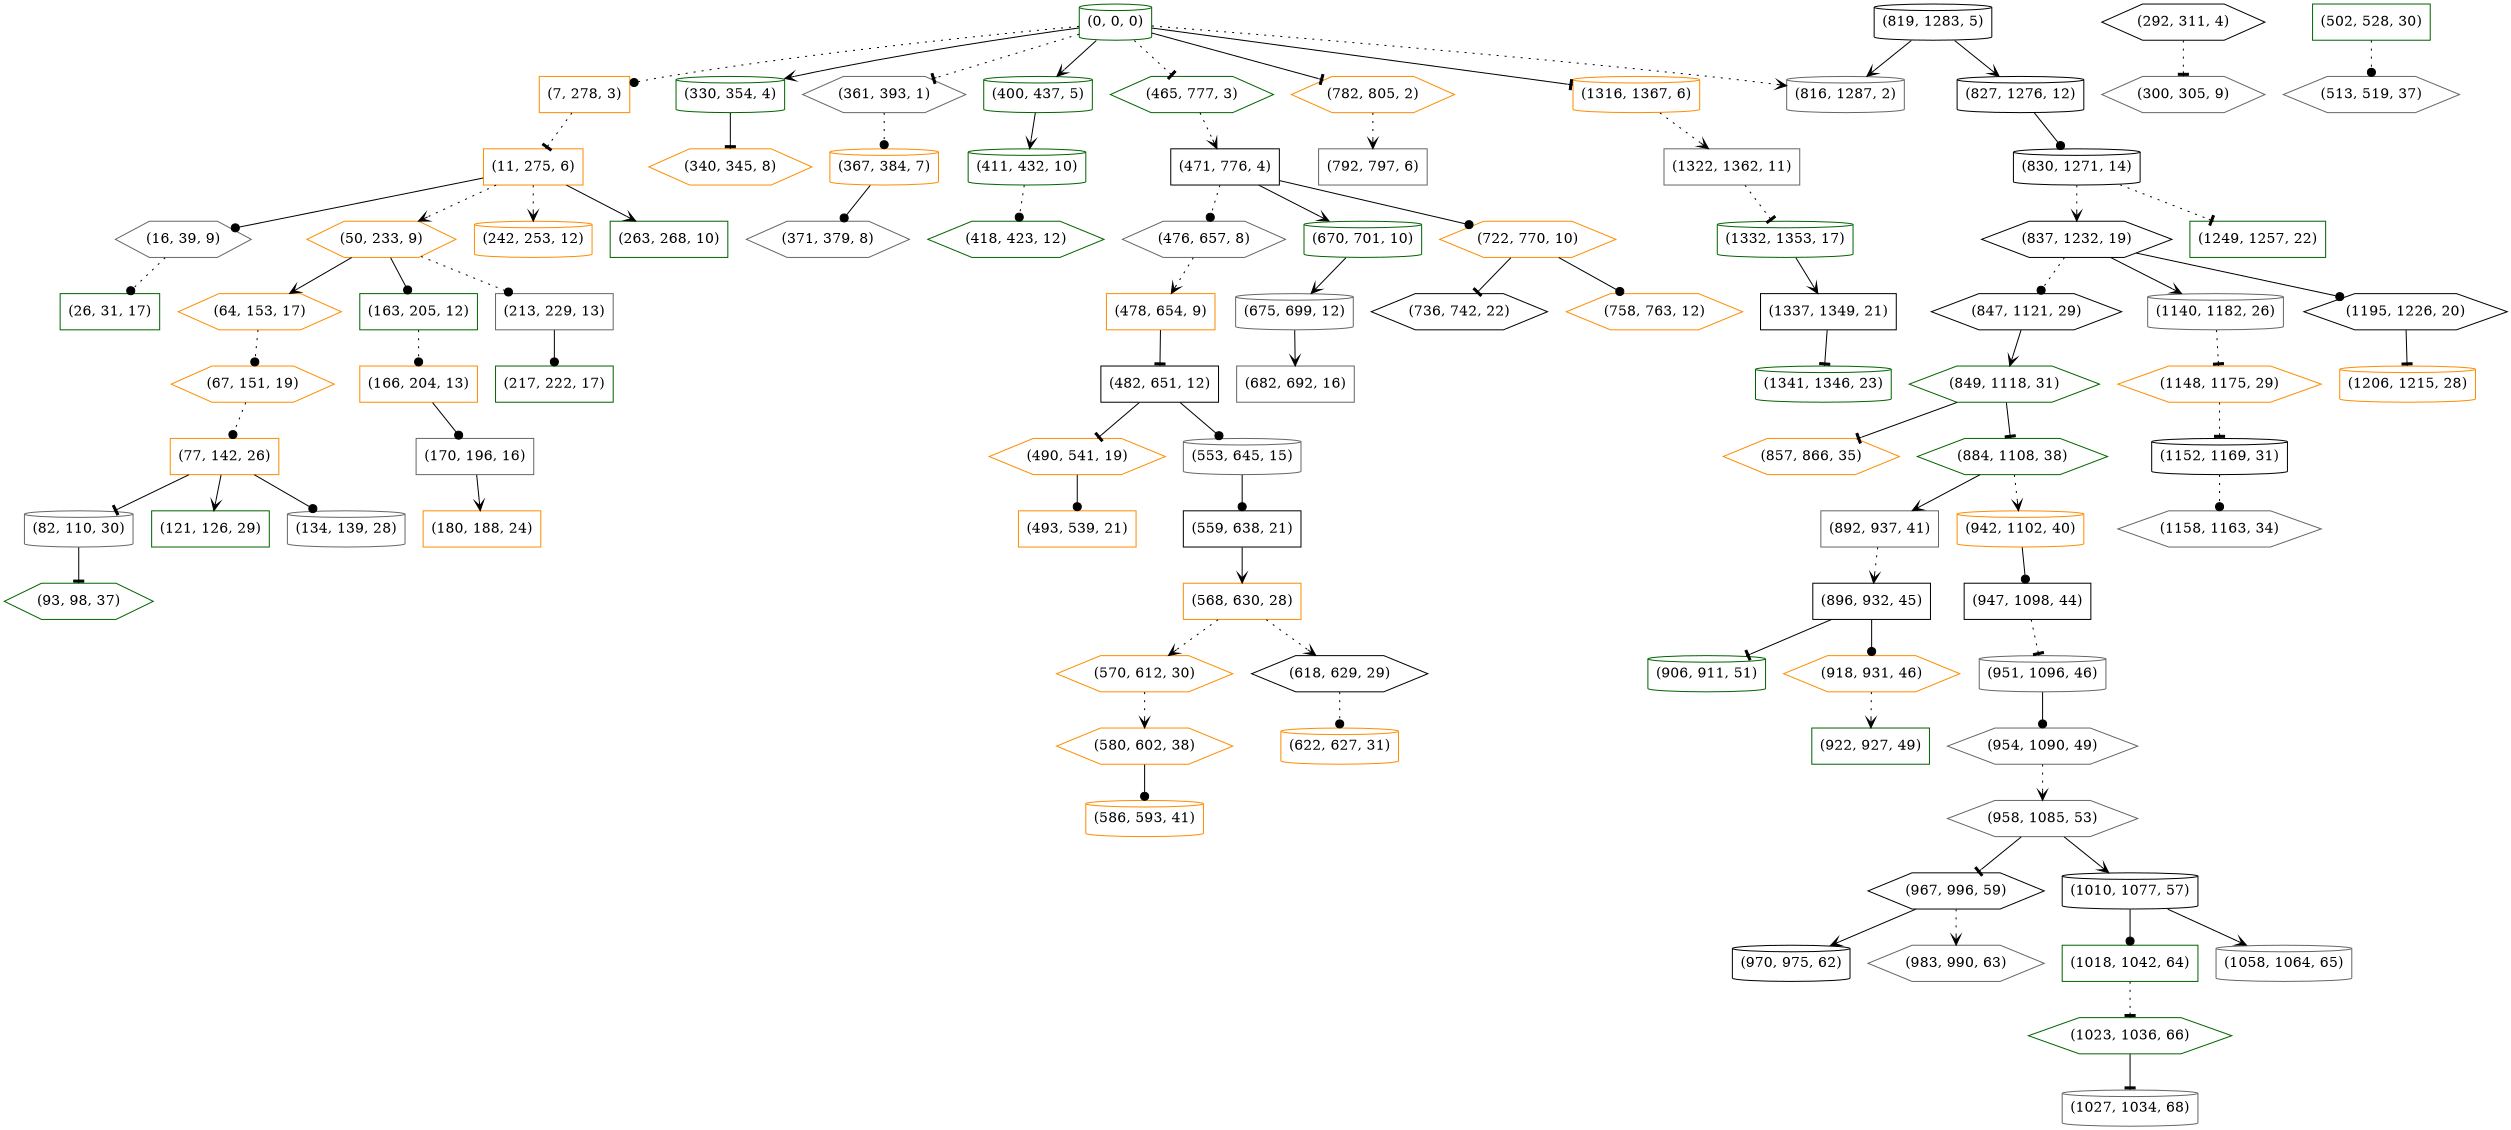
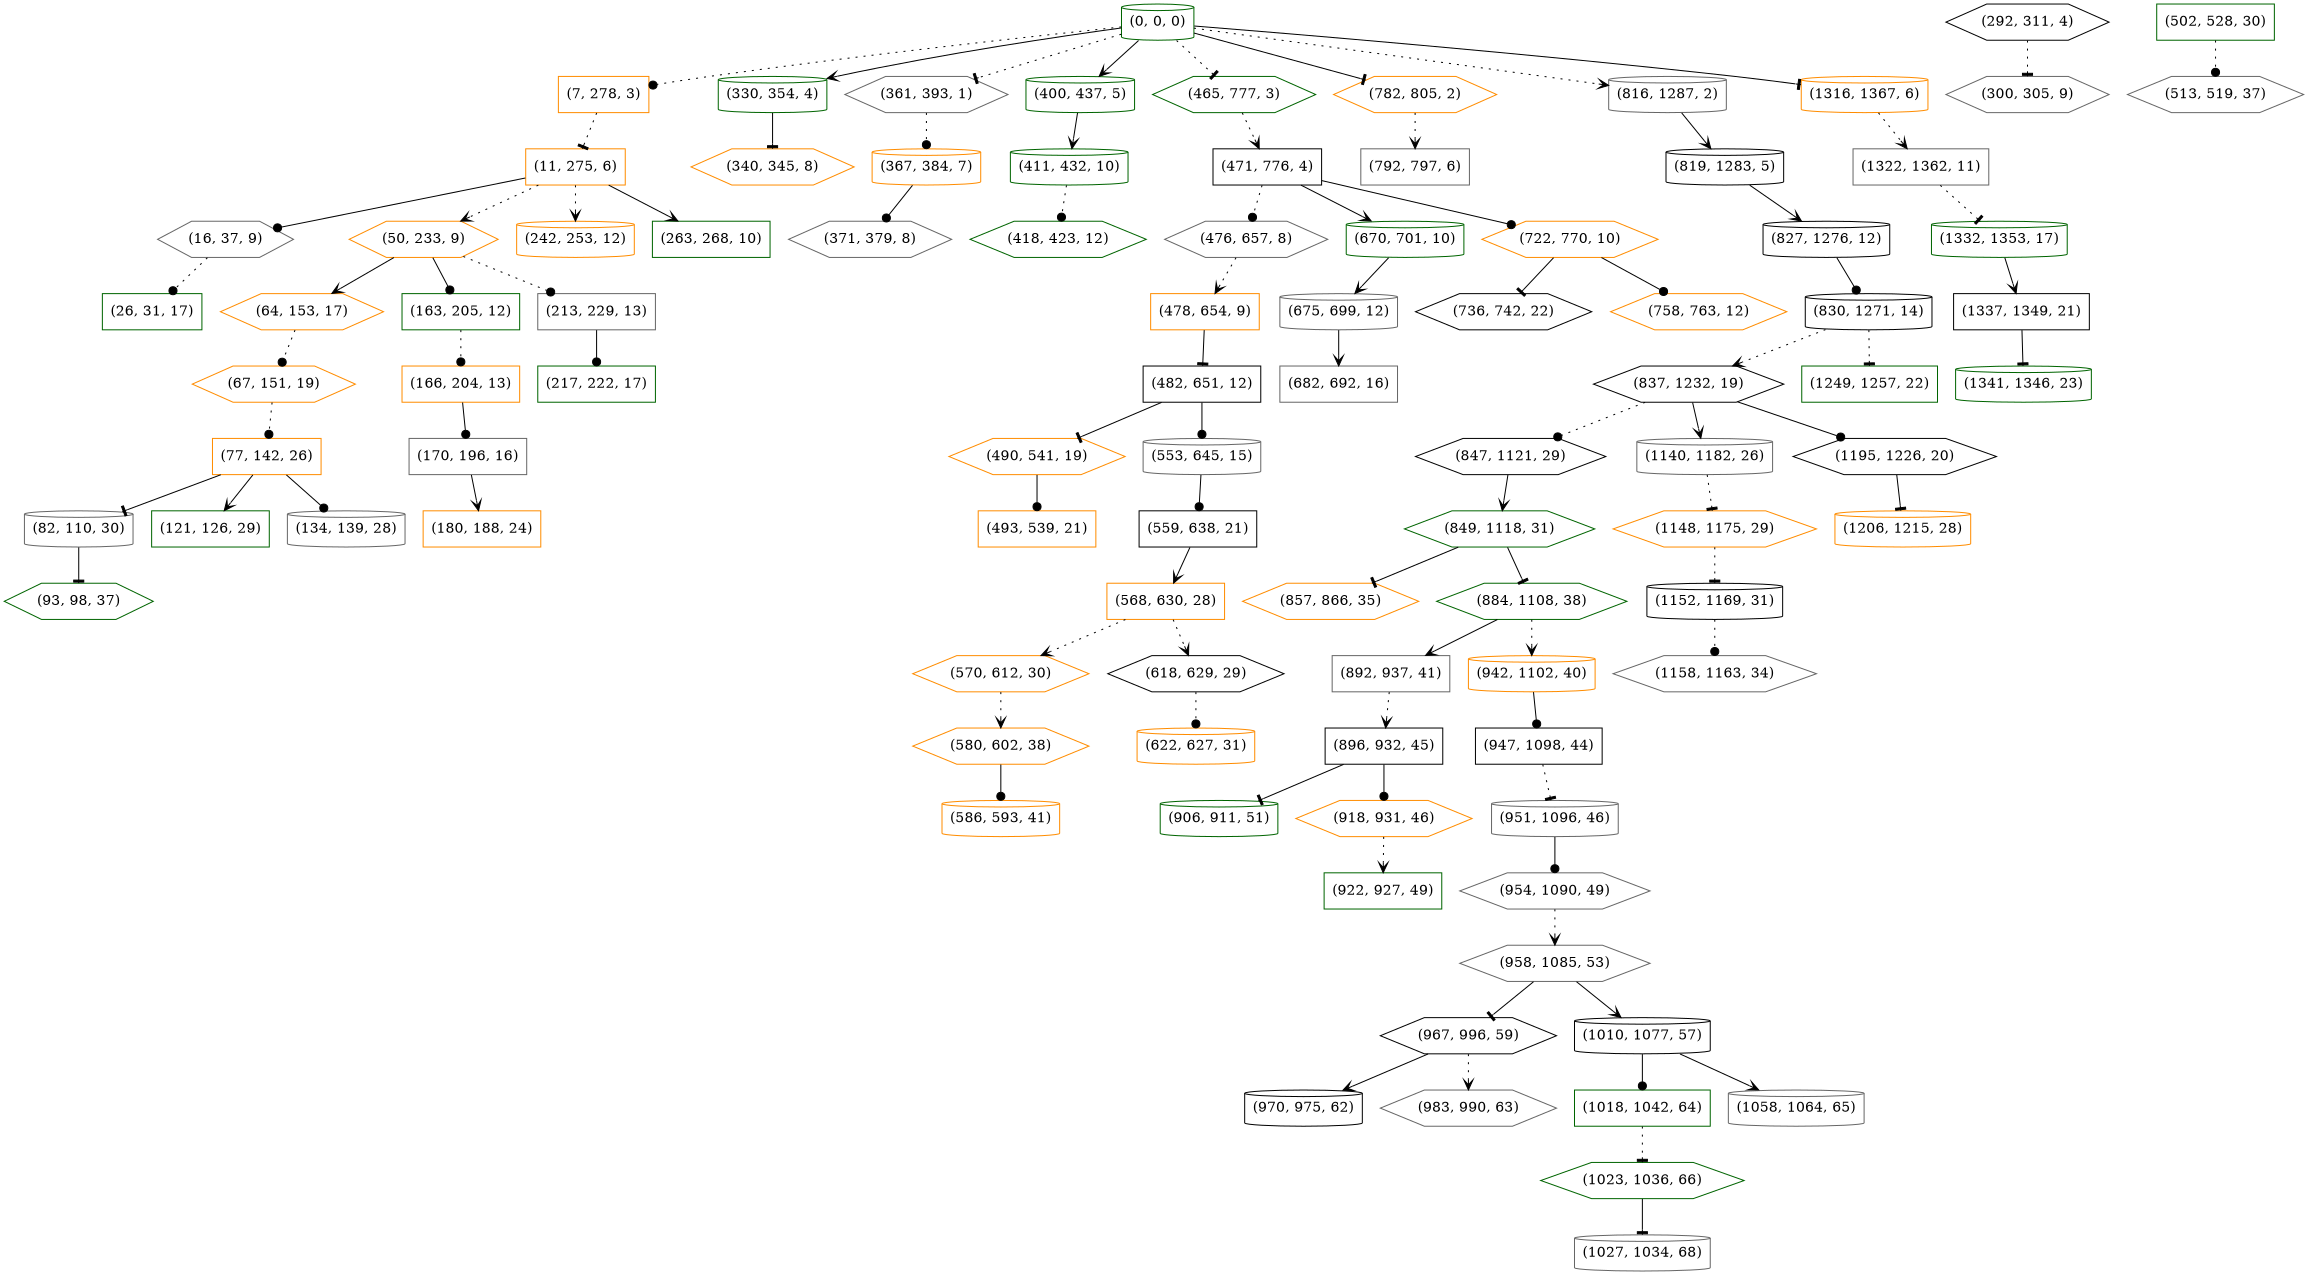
edge "(819, 1283, 5)" -> "(816, 1287, 2)": reversed
node "(16, 39, 9)": label "(16, 39, 9)" -> "(16, 37, 9)"
